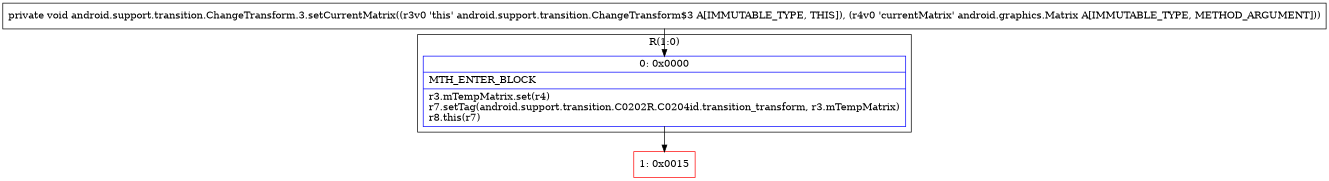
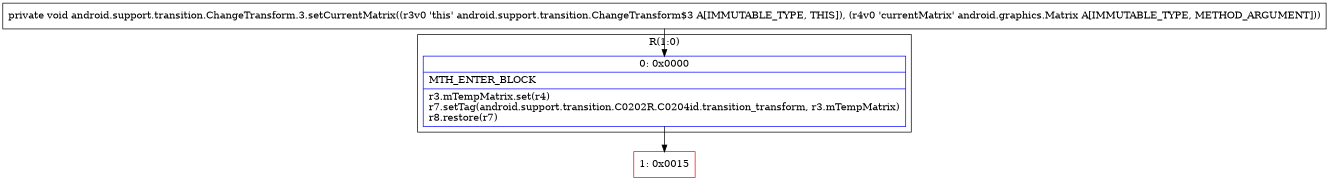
node "0: 0x0000": text "r8.this(r7)" -> "r8.restore(r7)"
